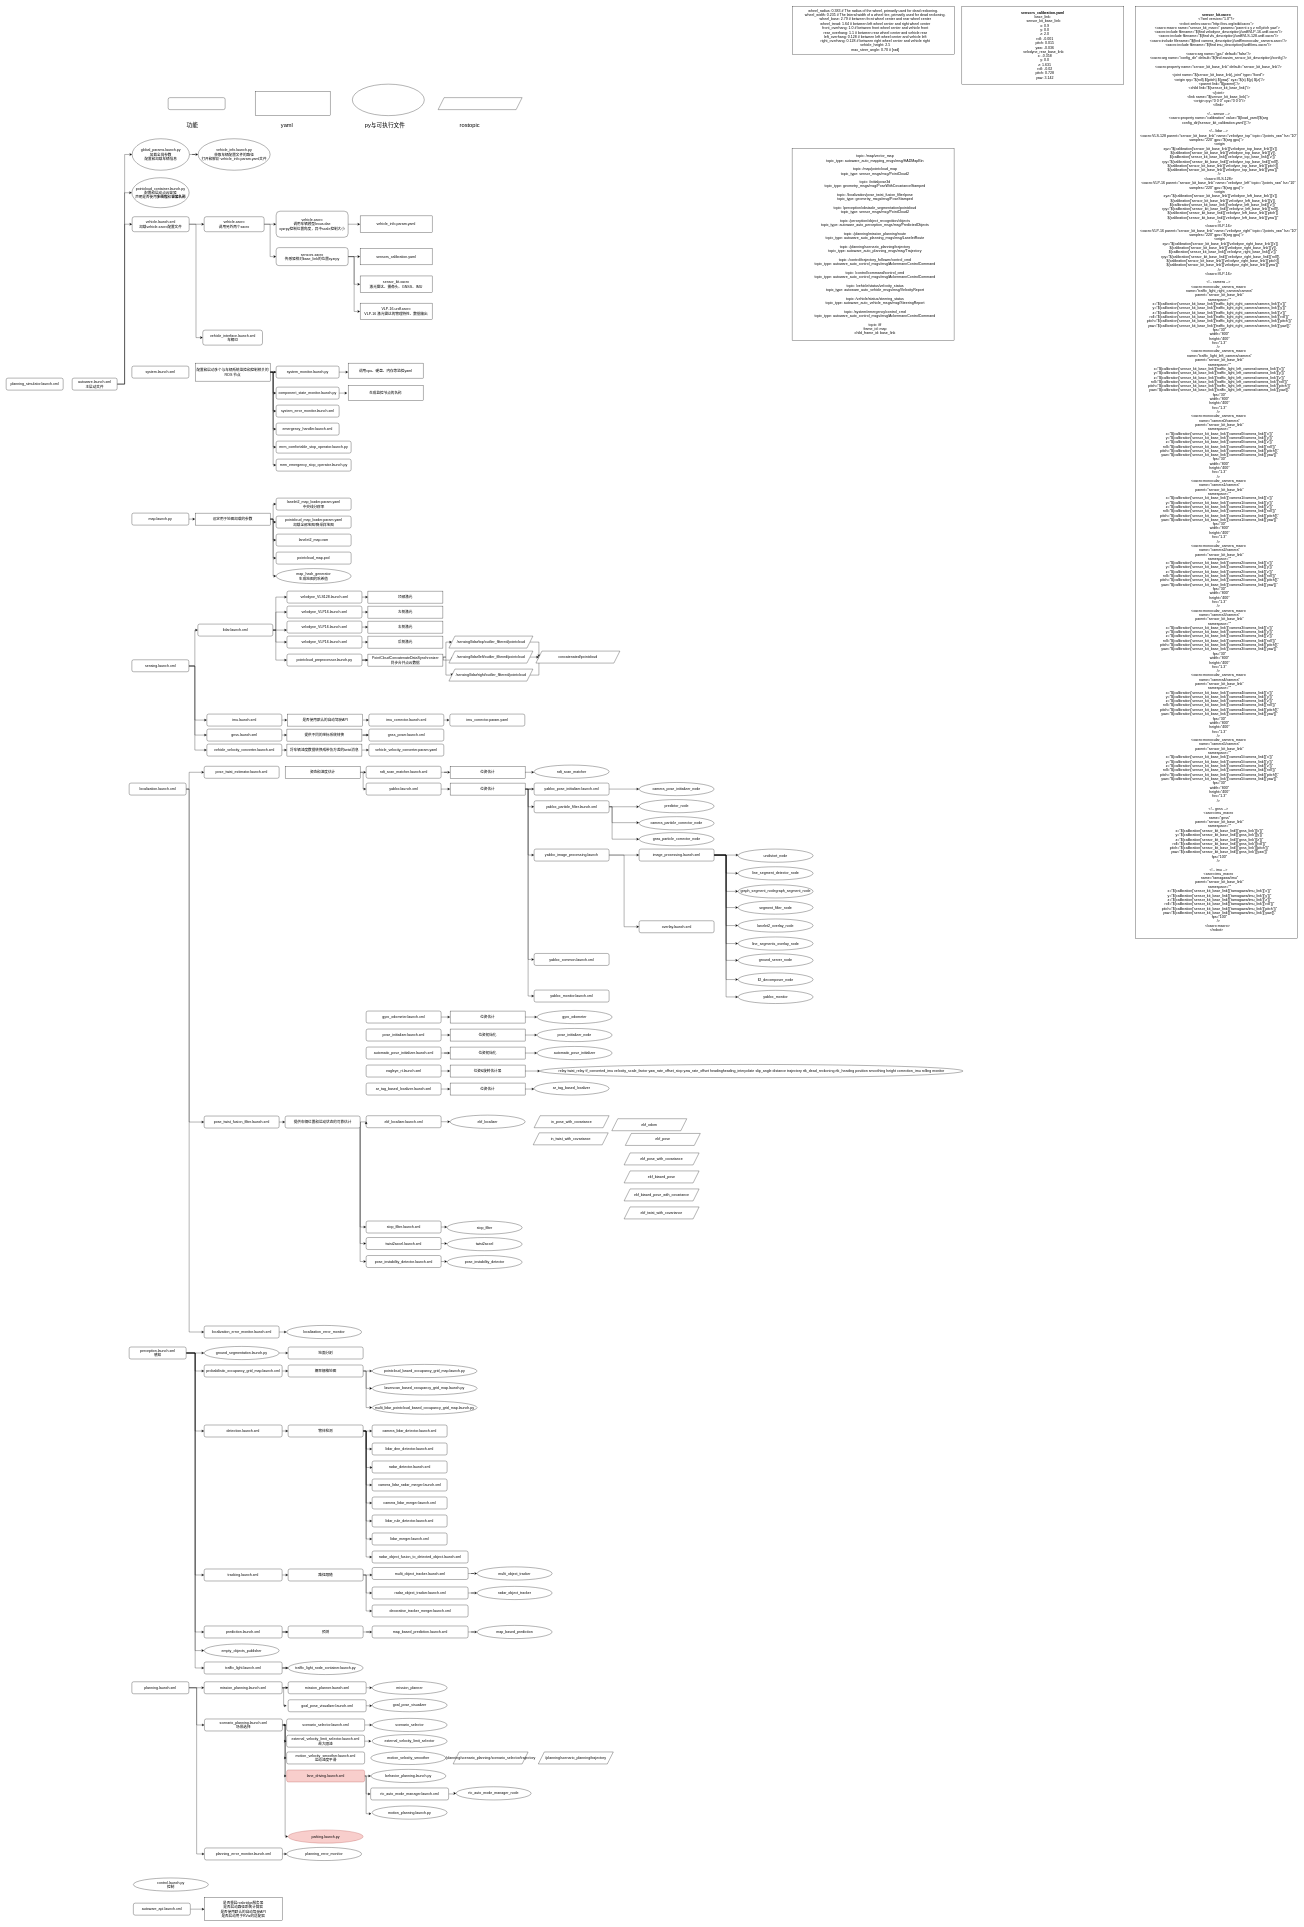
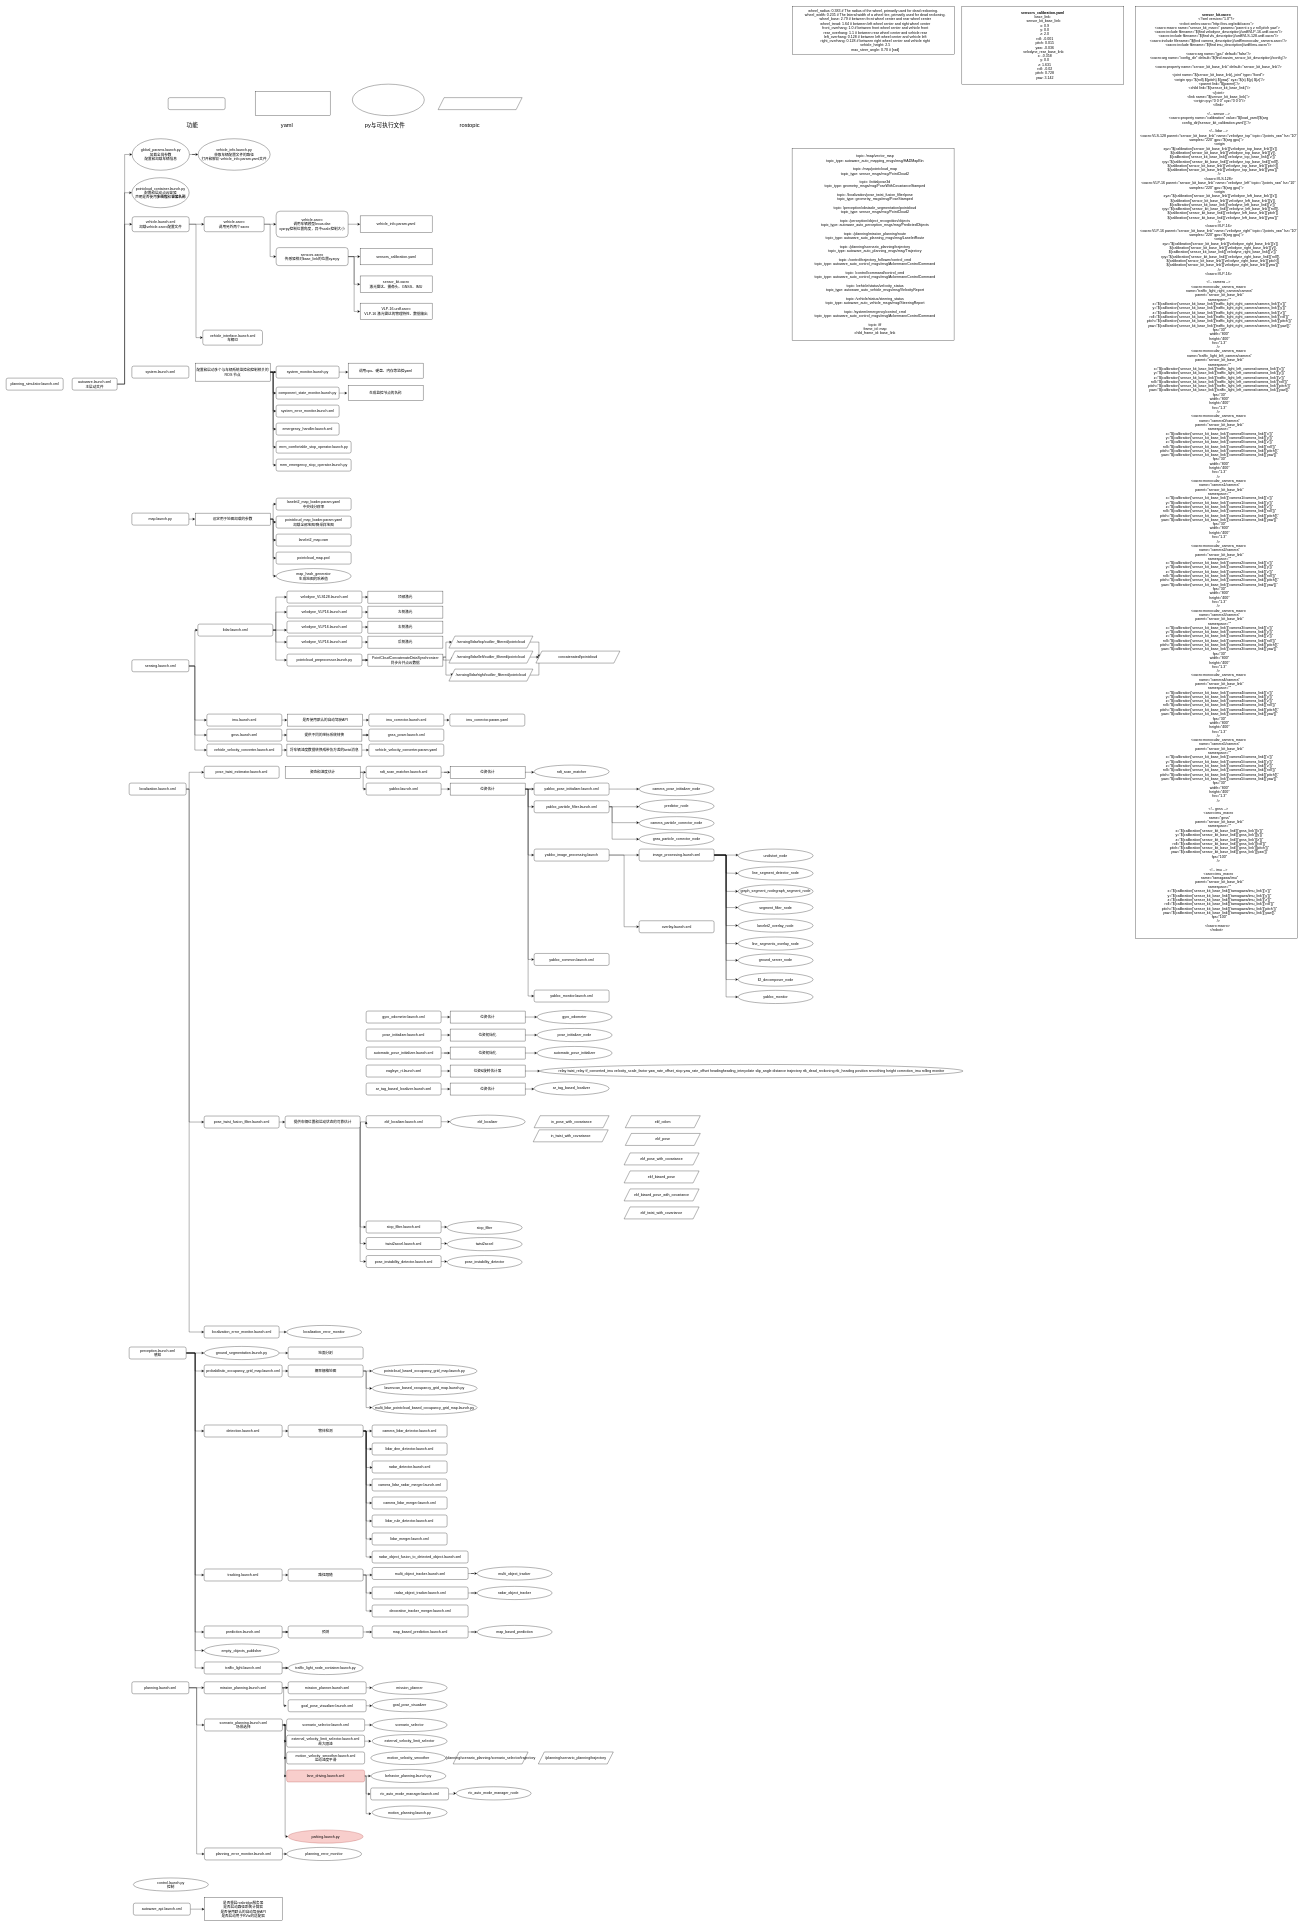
node "ekf_odom": moved (649, 1125) -> (663, 1122)
node "in_twist_with_covariance": moved (571, 1139) -> (571, 1136)
